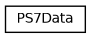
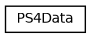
node "PS7Data": label "PS7Data" -> "PS4Data"
